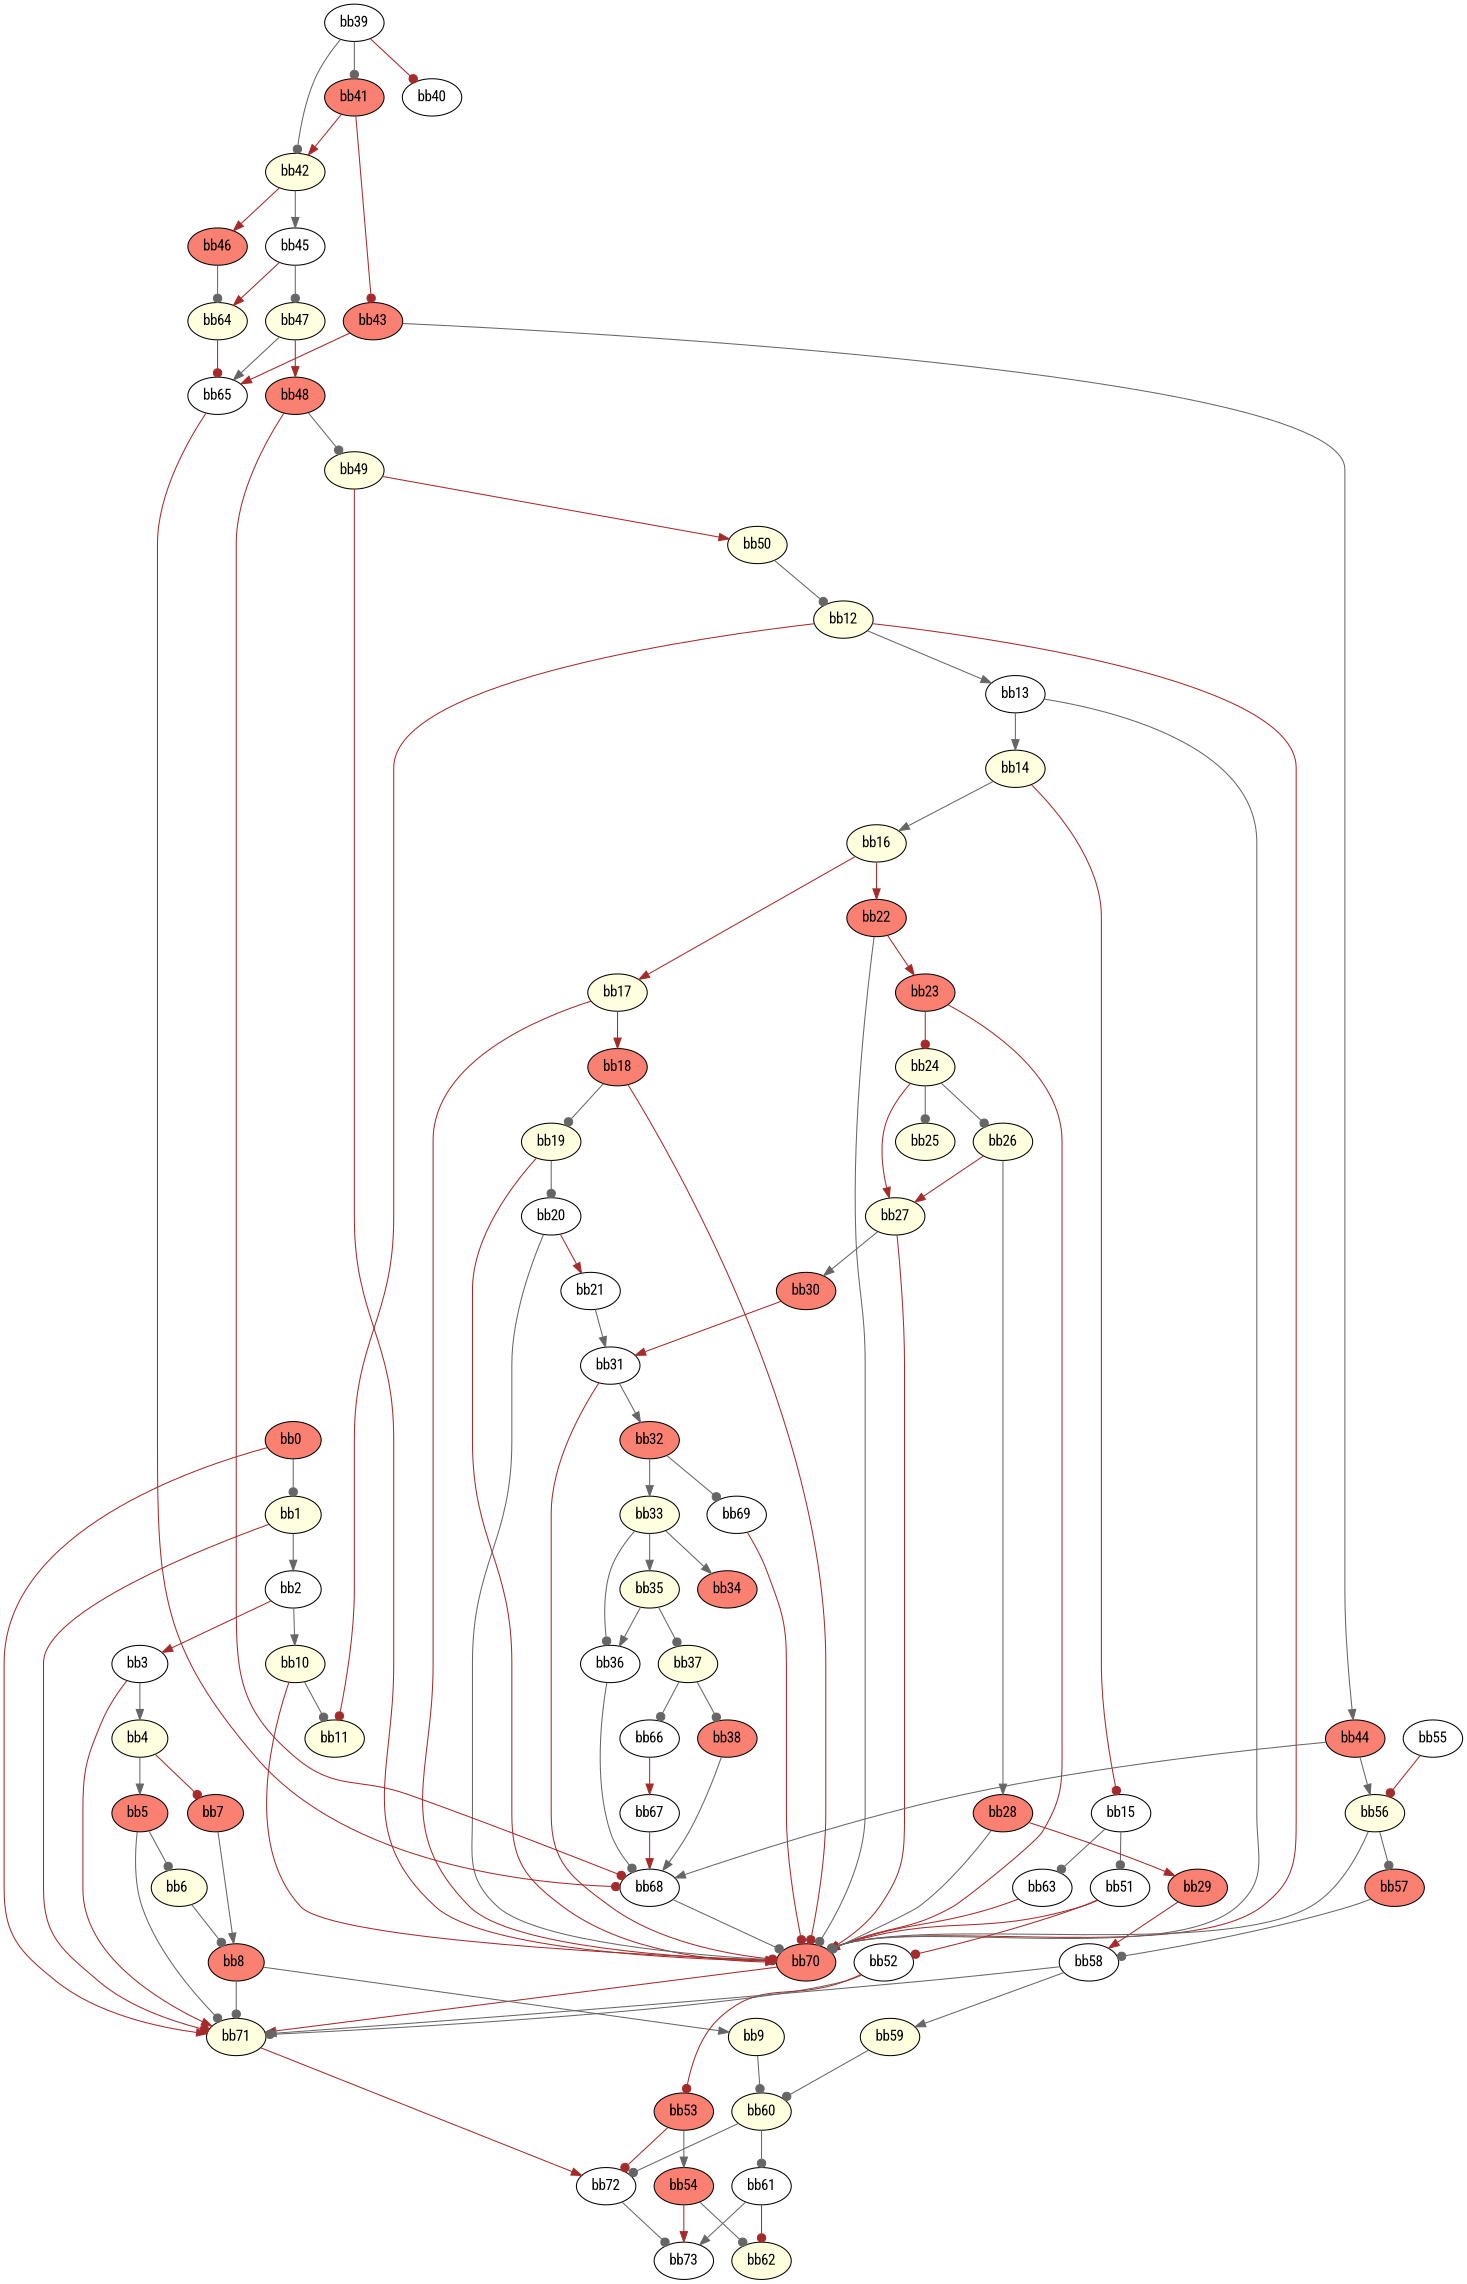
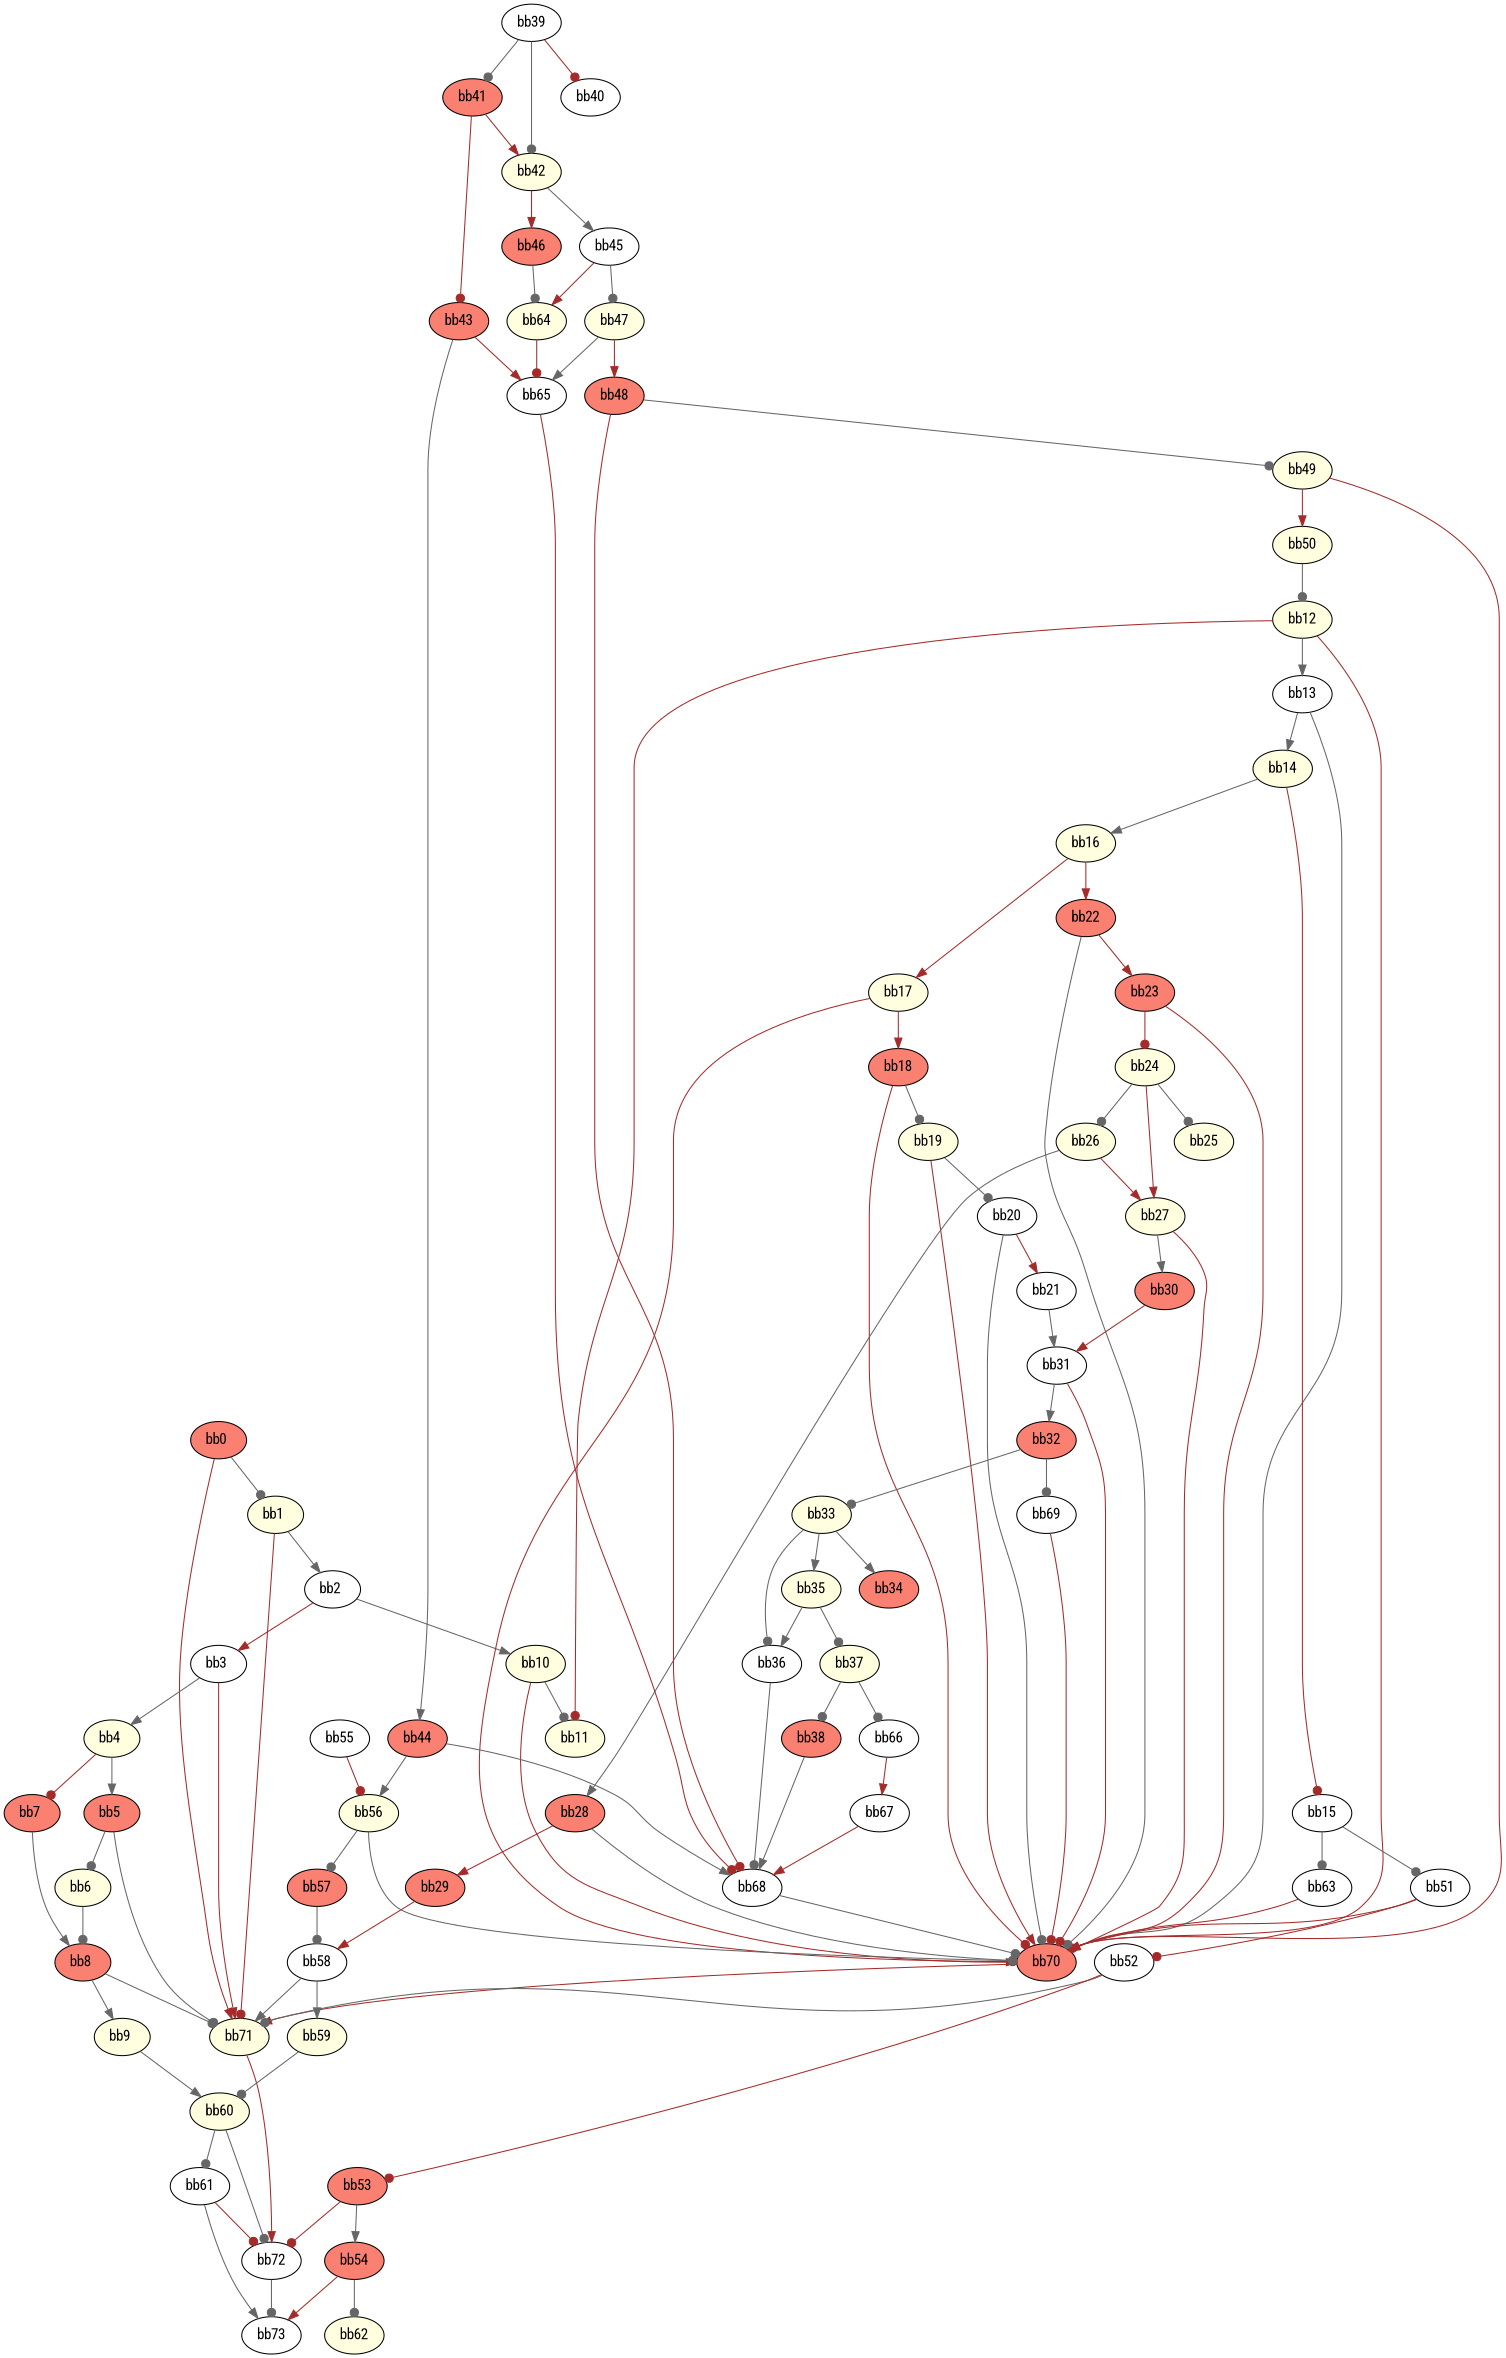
edge "bb32" -> "bb33": arrowhead normal -> dot
edge "bb9" -> "bb60": arrowhead dot -> normal
edge "bb61" -> "bb62": now "bb61" -> "bb72"
